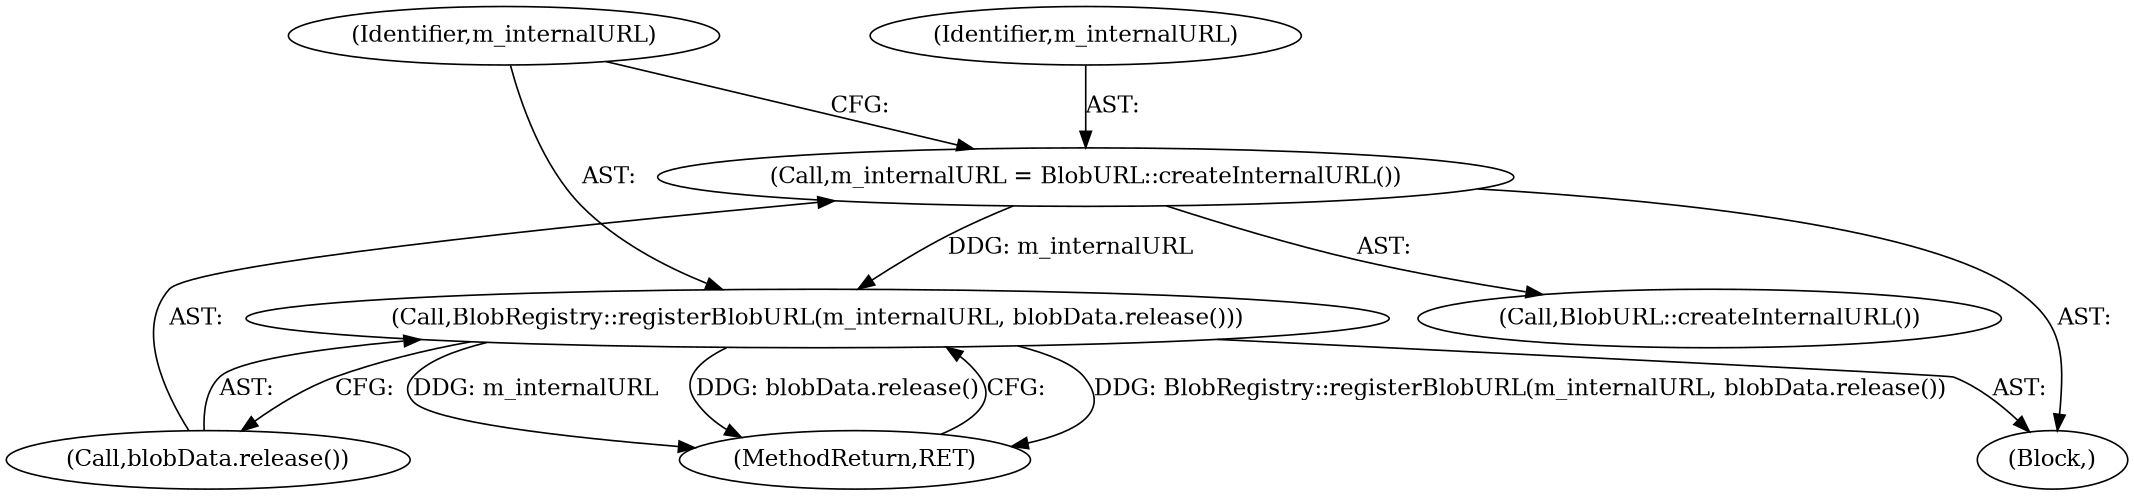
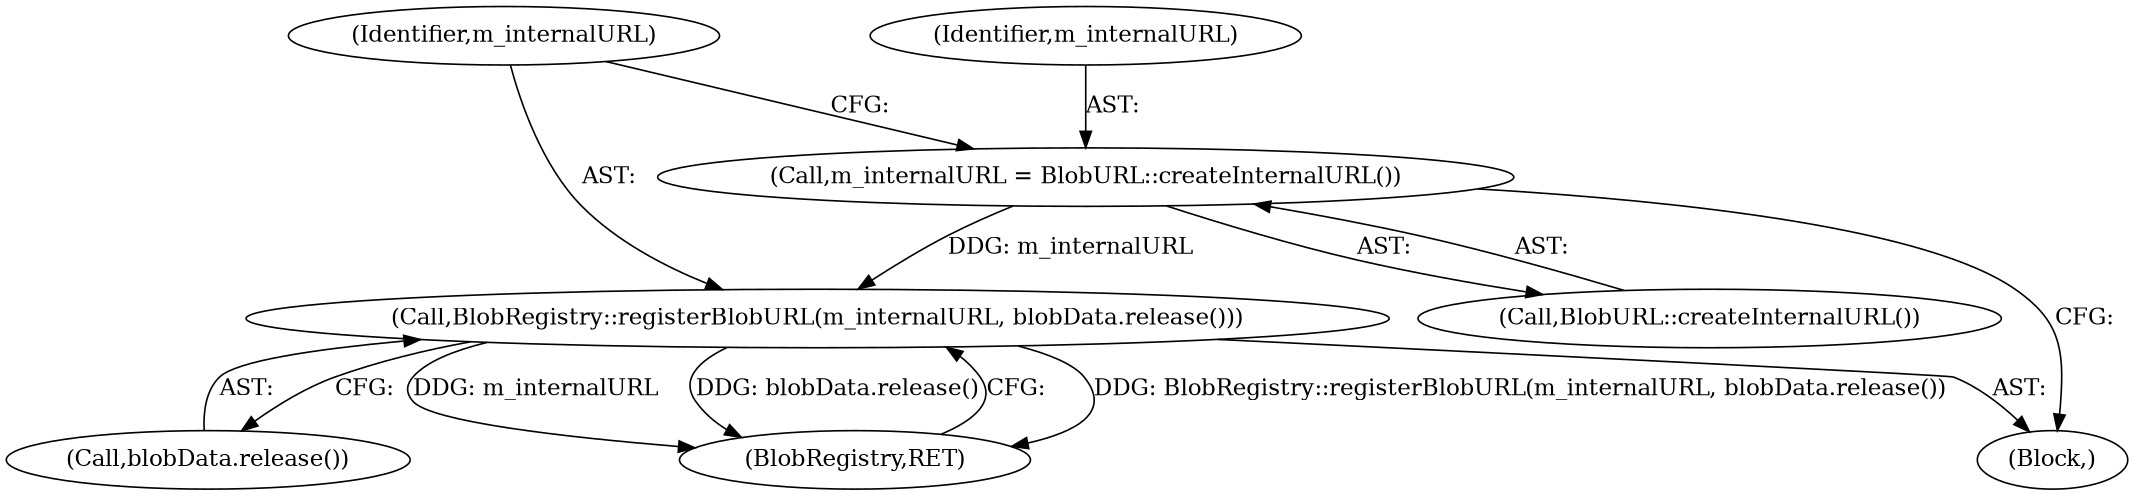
edge "(Call,blobData.release())" -> "(Call,m_internalURL = BlobURL::createInternalURL())": now "(Call,BlobURL::createInternalURL())" -> "(Call,m_internalURL = BlobURL::createInternalURL())"
edge "(Call,m_internalURL = BlobURL::createInternalURL())" -> "(Block,)": label "AST: " -> "CFG: "
node "(MethodReturn,RET)": label "(MethodReturn,RET)" -> "(BlobRegistry,RET)"
